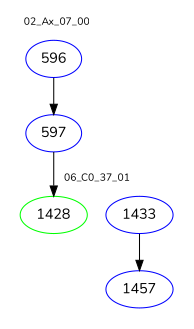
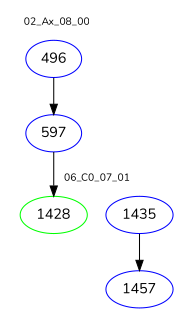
cluster "02_Ax_07_00": label "02_Ax_07_00" -> "02_Ax_08_00"
node "596": label "596" -> "496"
cluster "06_C0_37_01": label "06_C0_37_01" -> "06_C0_07_01"
node "1433": label "1433" -> "1435"
